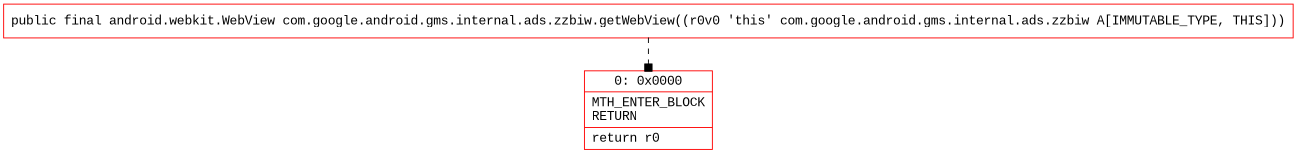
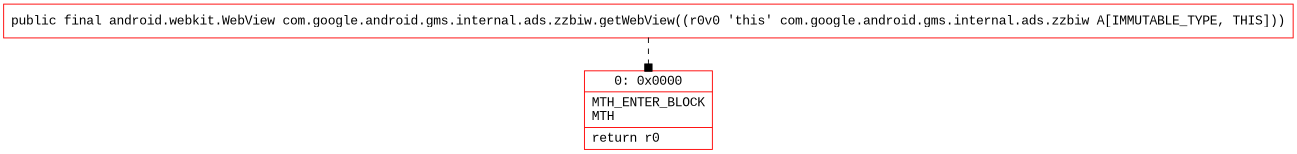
node "0: 0x0000": text "RETURN" -> "MTH"
